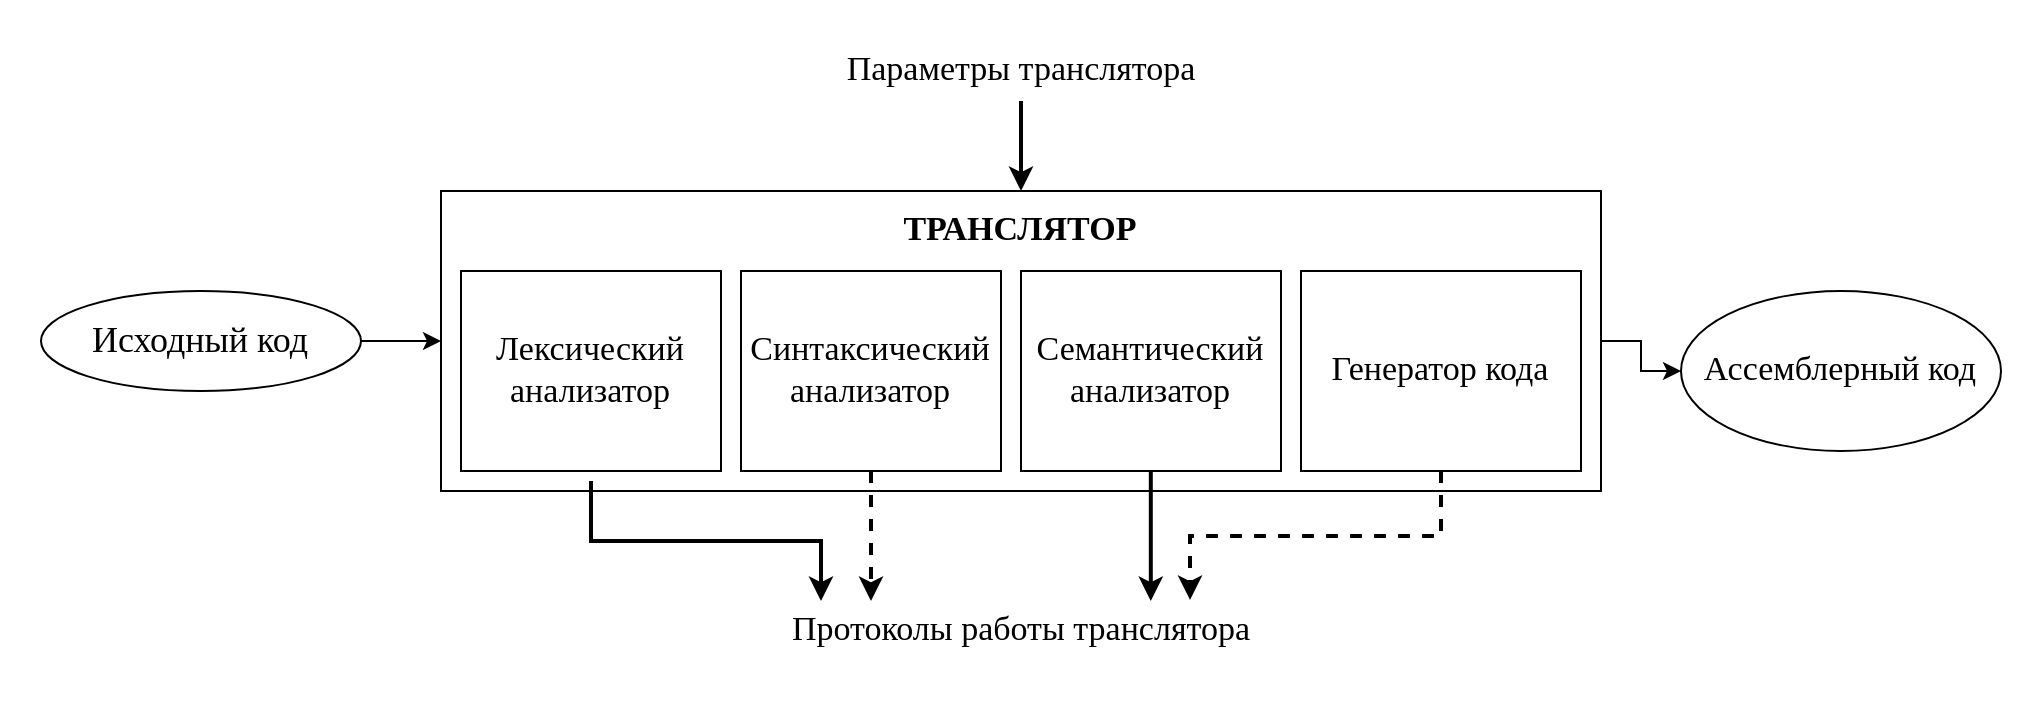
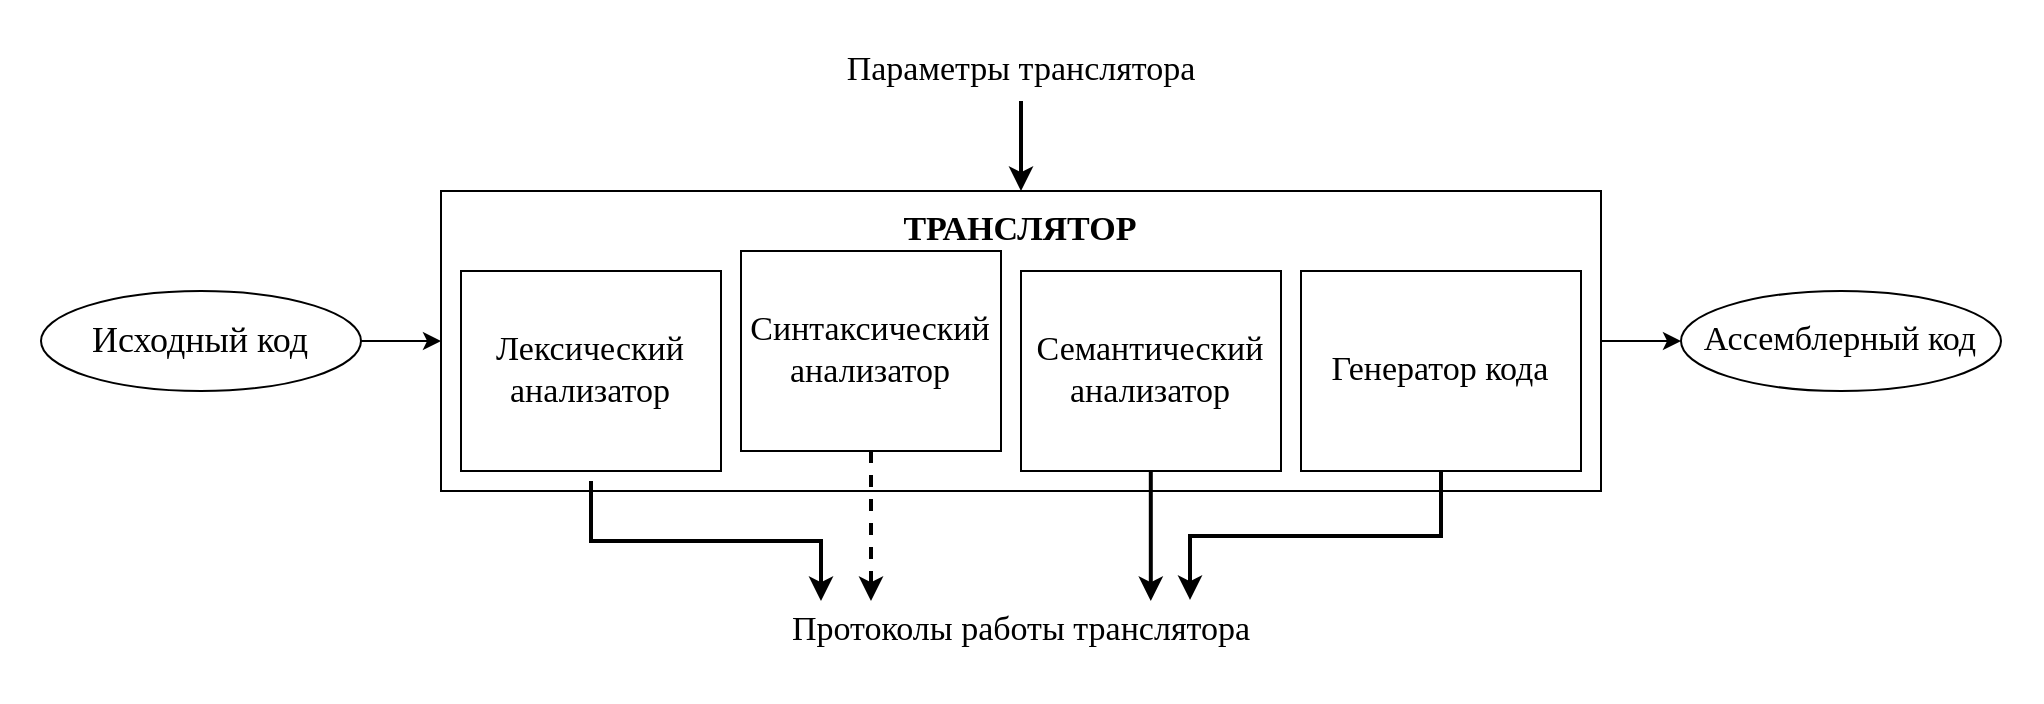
node "Синтаксический анализатор": moved (871, 371) -> (871, 351)
node "Ассемблерный код": size 320x160 -> 320x100
edge "Генератор кода" -> "Протоколы работы транслятора": style dashed -> solid
